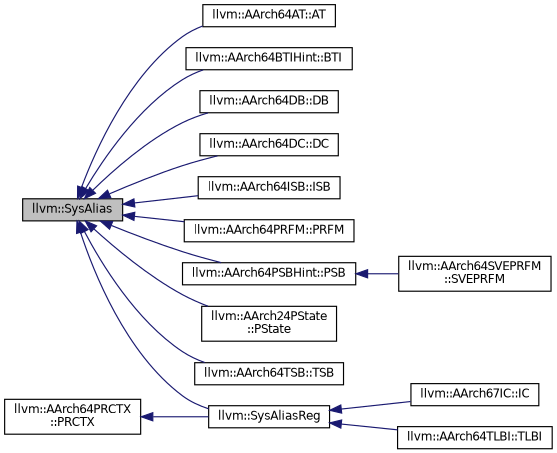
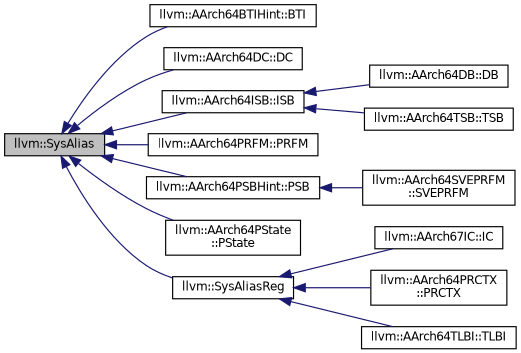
node "llvm::AArch64AT::AT": removed
edge "llvm::AArch64DB::DB" -> "llvm::SysAlias": now "llvm::AArch64DB::DB" -> "llvm::AArch64ISB::ISB"
edge "llvm::AArch64TSB::TSB" -> "llvm::SysAlias": now "llvm::AArch64TSB::TSB" -> "llvm::AArch64ISB::ISB"
node "llvm::AArch24PState ::PState": label "llvm::AArch24PState ::PState" -> "llvm::AArch64PState ::PState"
edge "llvm::SysAliasReg" -> "llvm::AArch64PRCTX ::PRCTX": reversed
